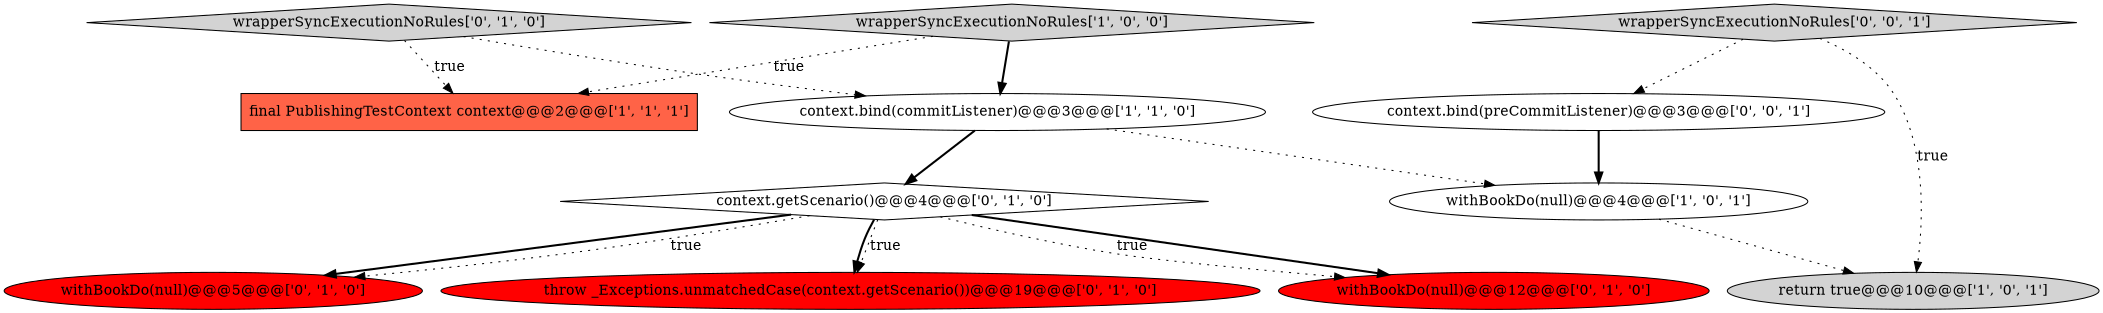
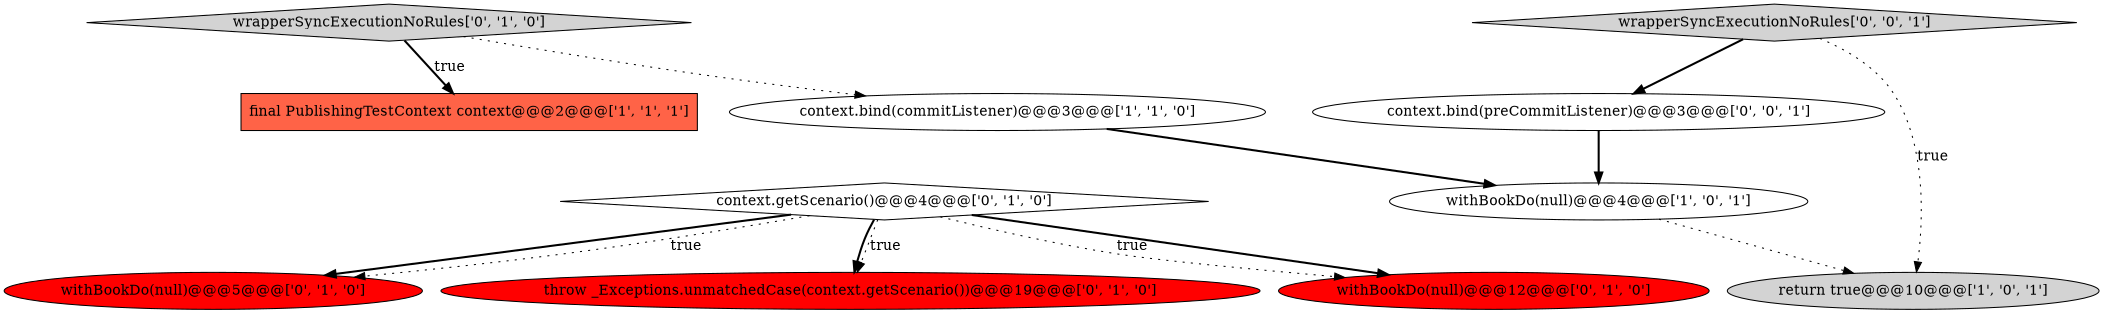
node "wrapperSyncExecutionNoRules['1', '0', '0']": removed
edge "wrapperSyncExecutionNoRules['0', '1', '0']" -> "final PublishingTestContext context@@@2@@@['1', '1', '1']": style dotted -> bold
edge "wrapperSyncExecutionNoRules['0', '0', '1']" -> "context.bind(preCommitListener)@@@3@@@['0', '0', '1']": style dotted -> bold
edge "context.bind(commitListener)@@@3@@@['1', '1', '0']" -> "context.getScenario()@@@4@@@['0', '1', '0']": removed
edge "context.bind(commitListener)@@@3@@@['1', '1', '0']" -> "withBookDo(null)@@@4@@@['1', '0', '1']": style dotted -> bold
